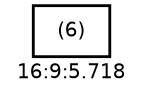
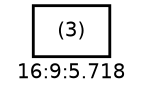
node "(6)": label "(6)" -> "(3)"
